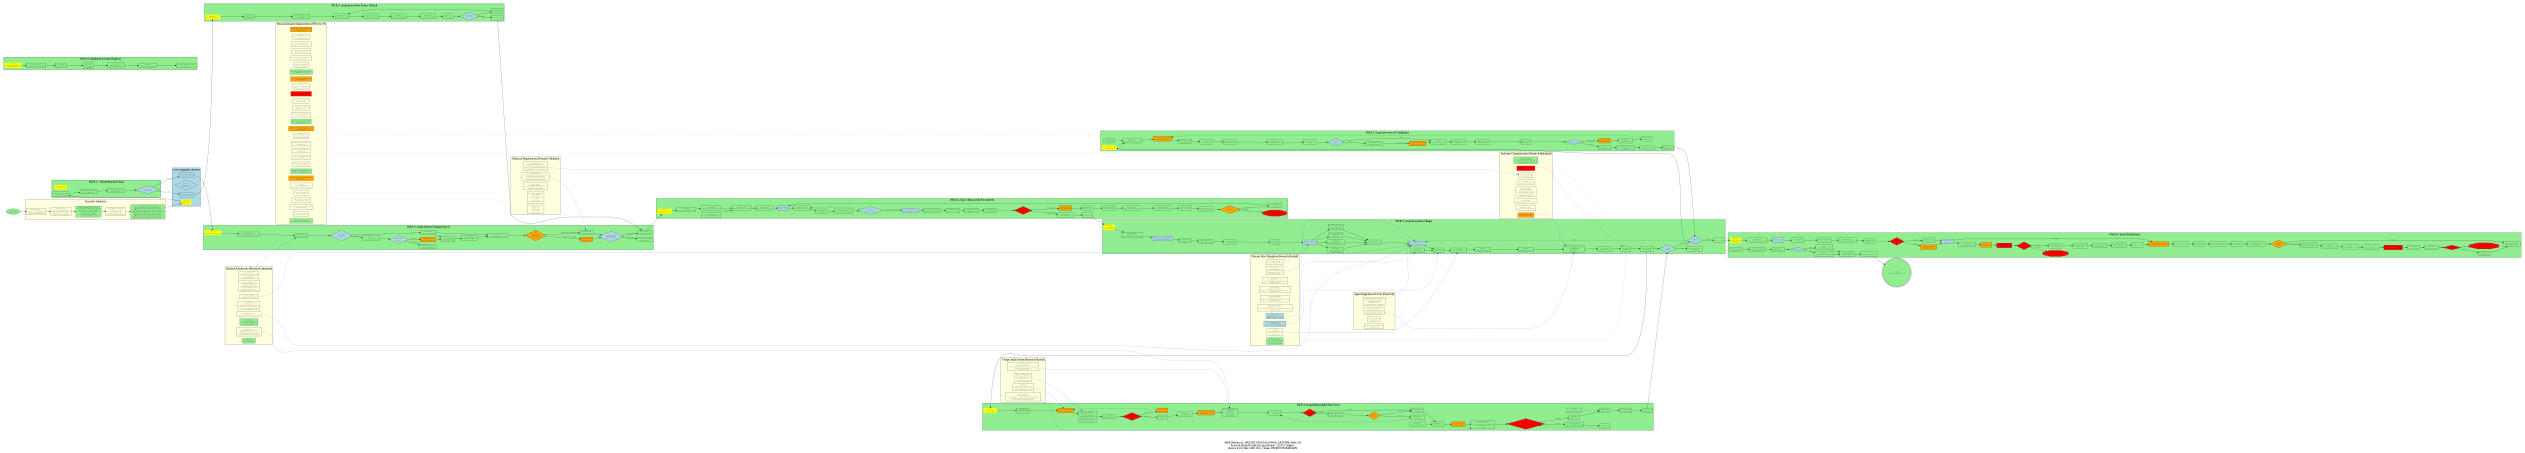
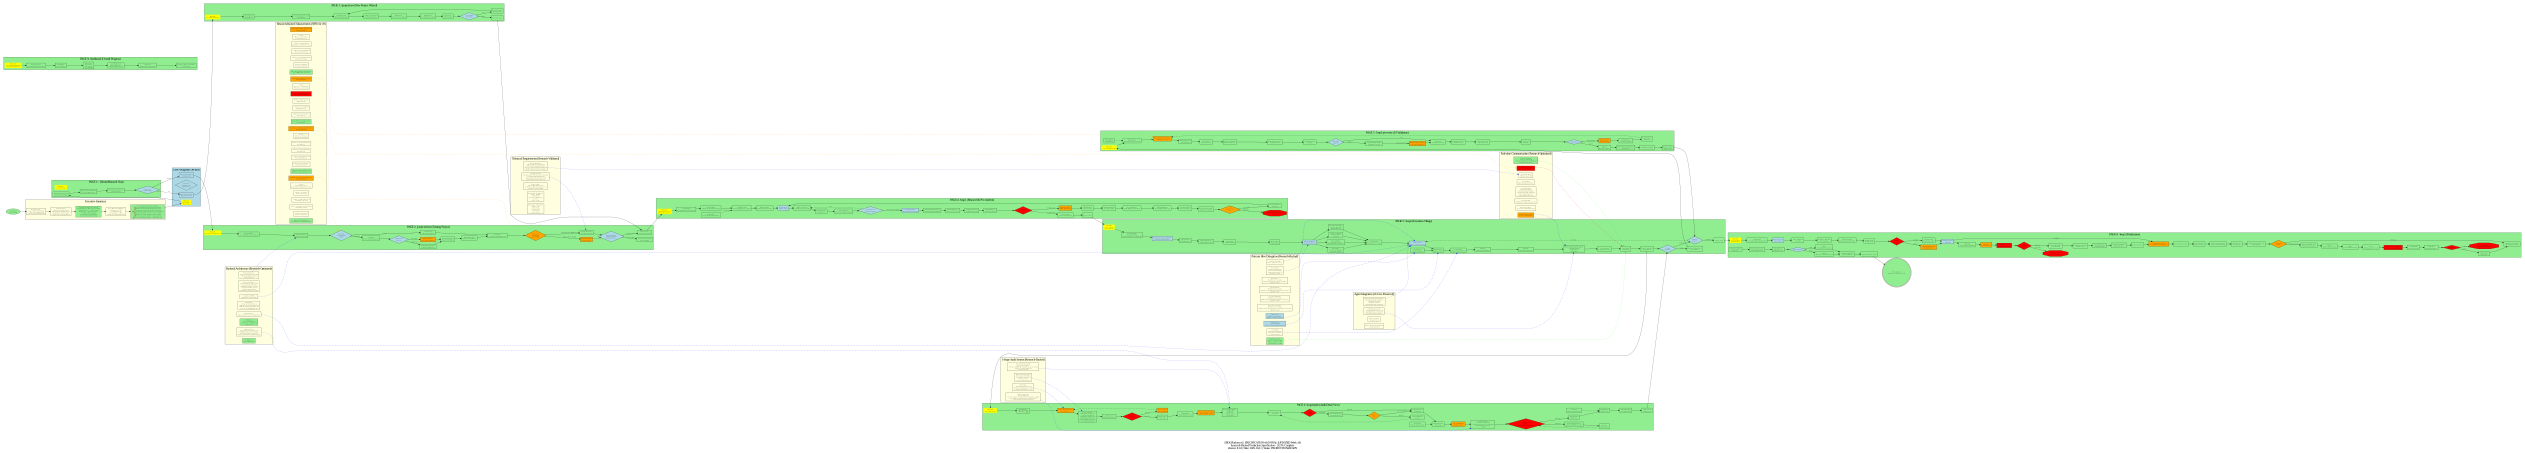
edge "Cache Hit (<1s): Load vectors from Redis" -> "VectorizationProgress: Real-time ETA display": now "Incremental Vectorization: <10s (100 changed files)" -> "VectorizationProgress: Real-time ETA display"
